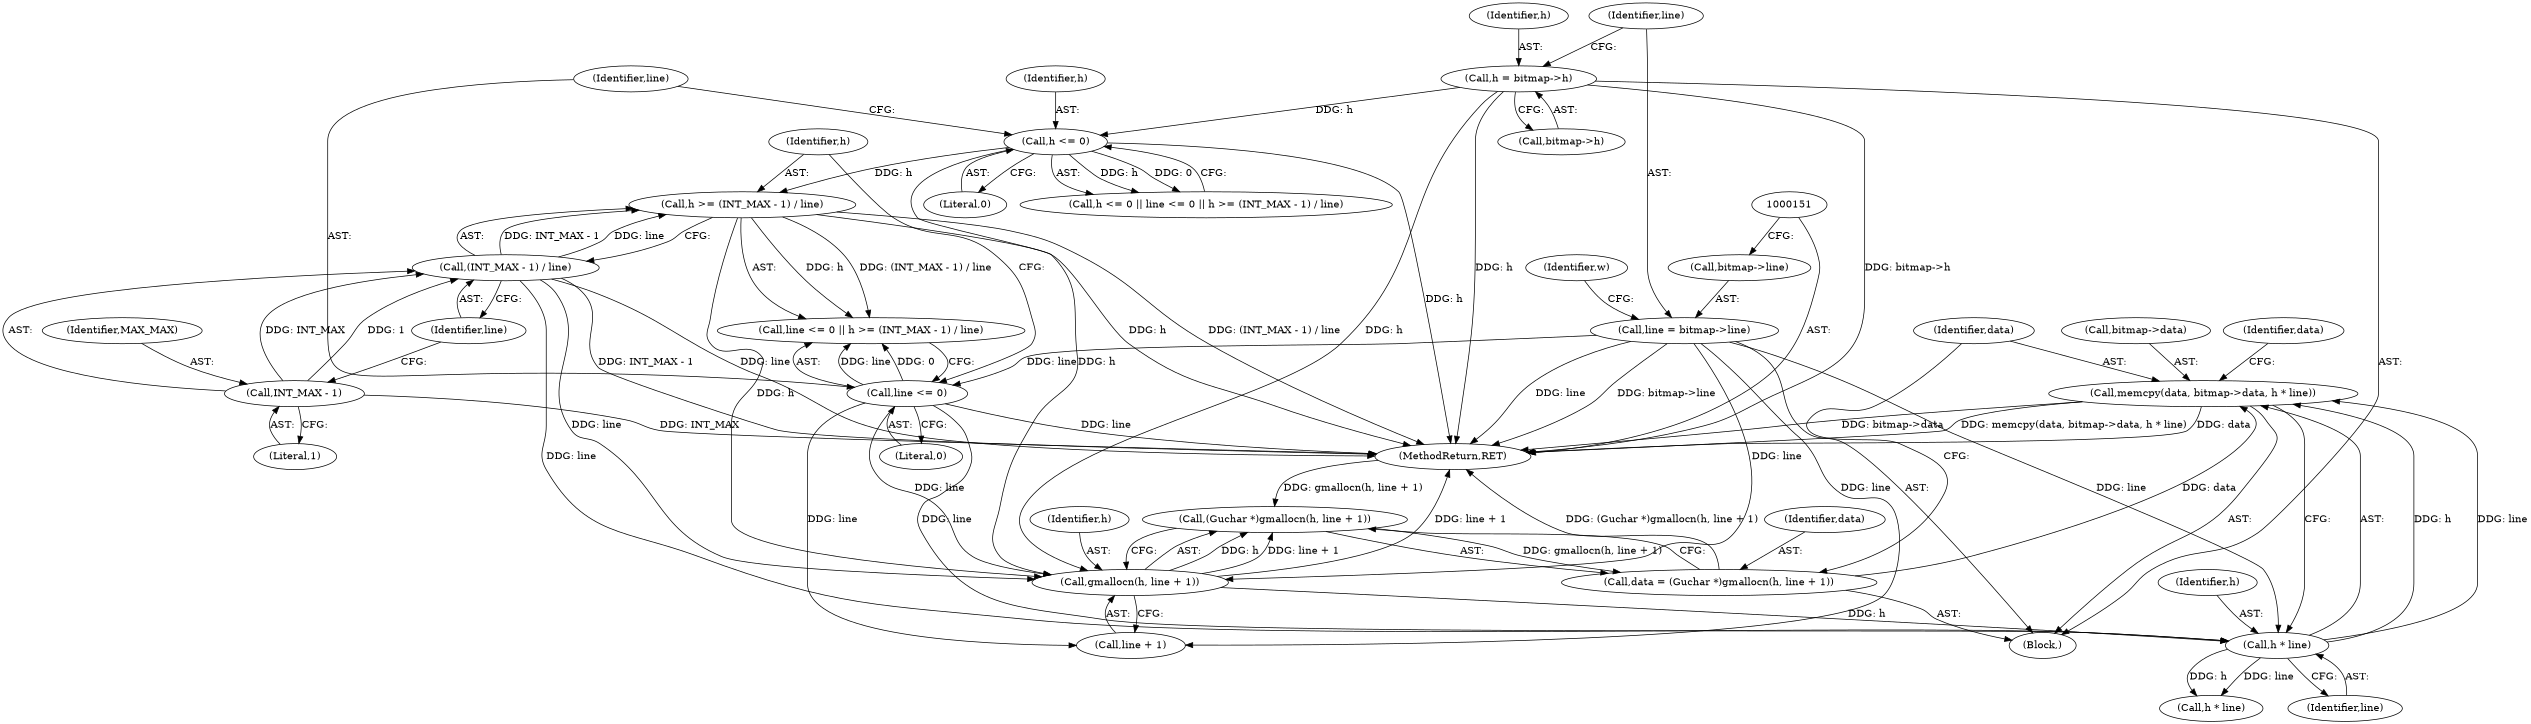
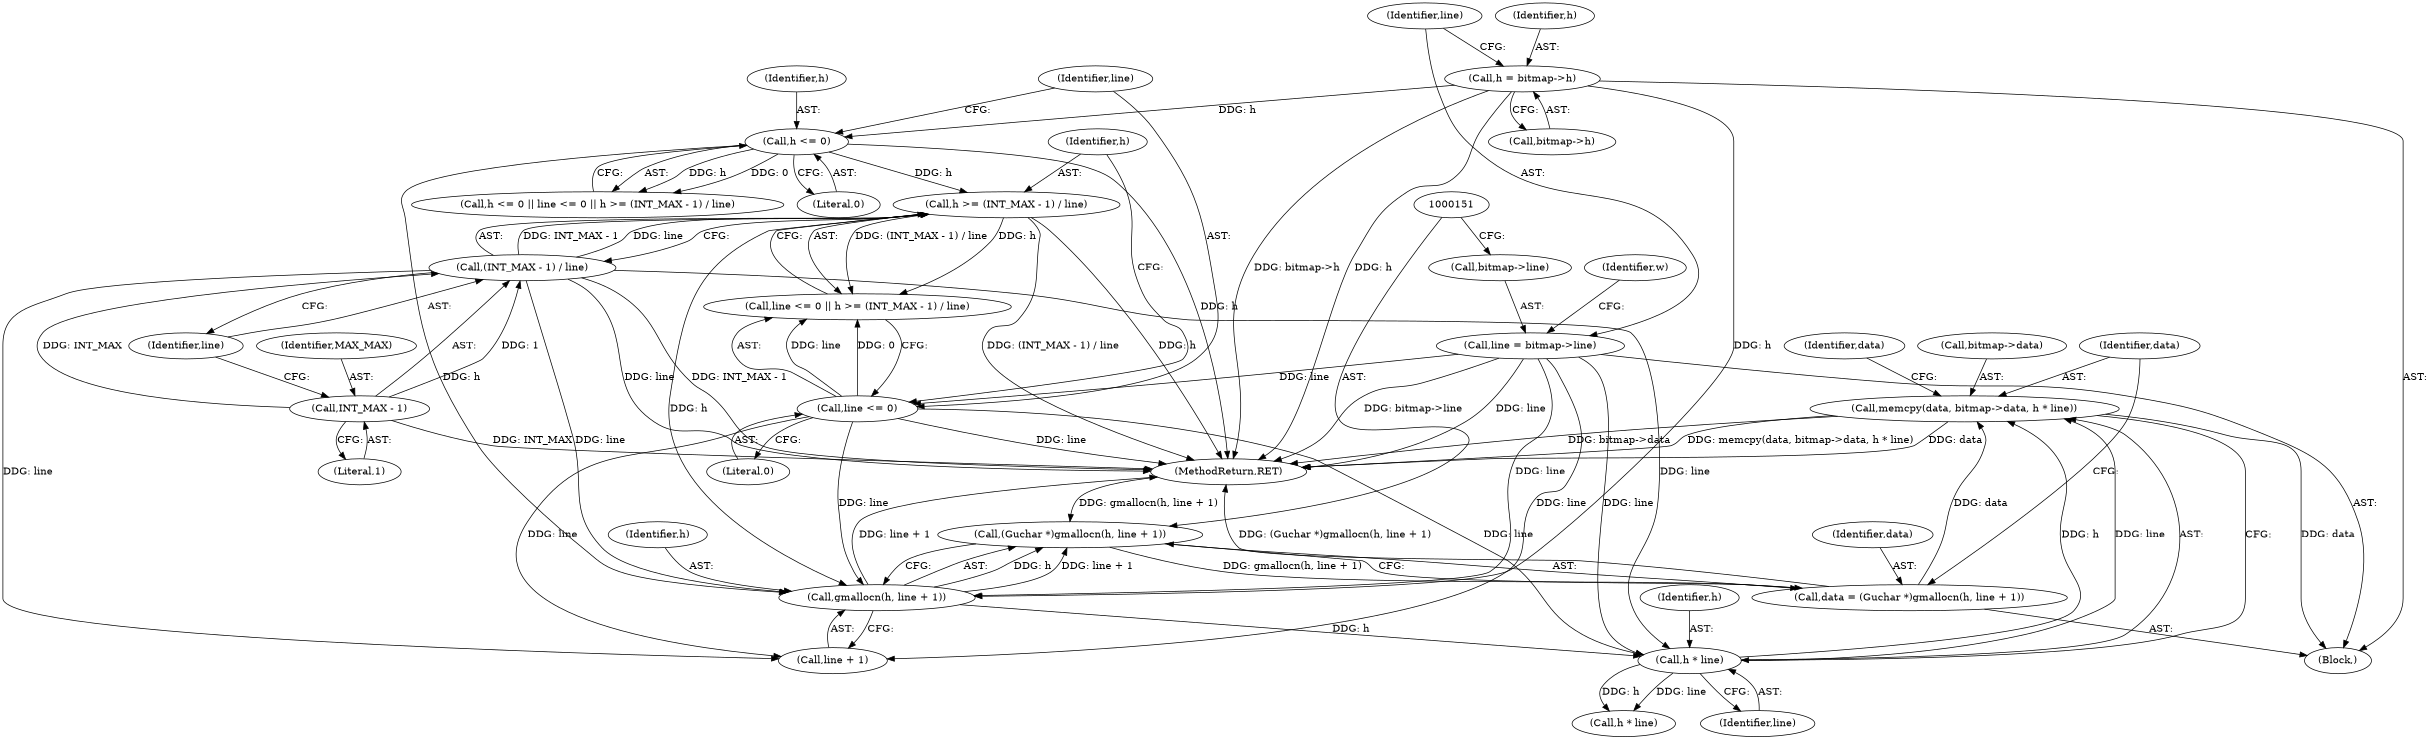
edge "(Call,line <= 0 || h >= (INT_MAX - 1) / line)" -> "(Call,h >= (INT_MAX - 1) / line)": added, label "CFG:"
edge "1000151" -> "(MethodReturn,RET)": now "1000151" -> "(Call,(Guchar *)gmallocn(h, line + 1))"
edge "(Call,memcpy(data, bitmap->data, h * line))" -> "(Block,)": label "AST: " -> "DDG: data"
edge "(Call,(INT_MAX - 1) / line)" -> "(Call,line + 1)": added, label "DDG: line"
